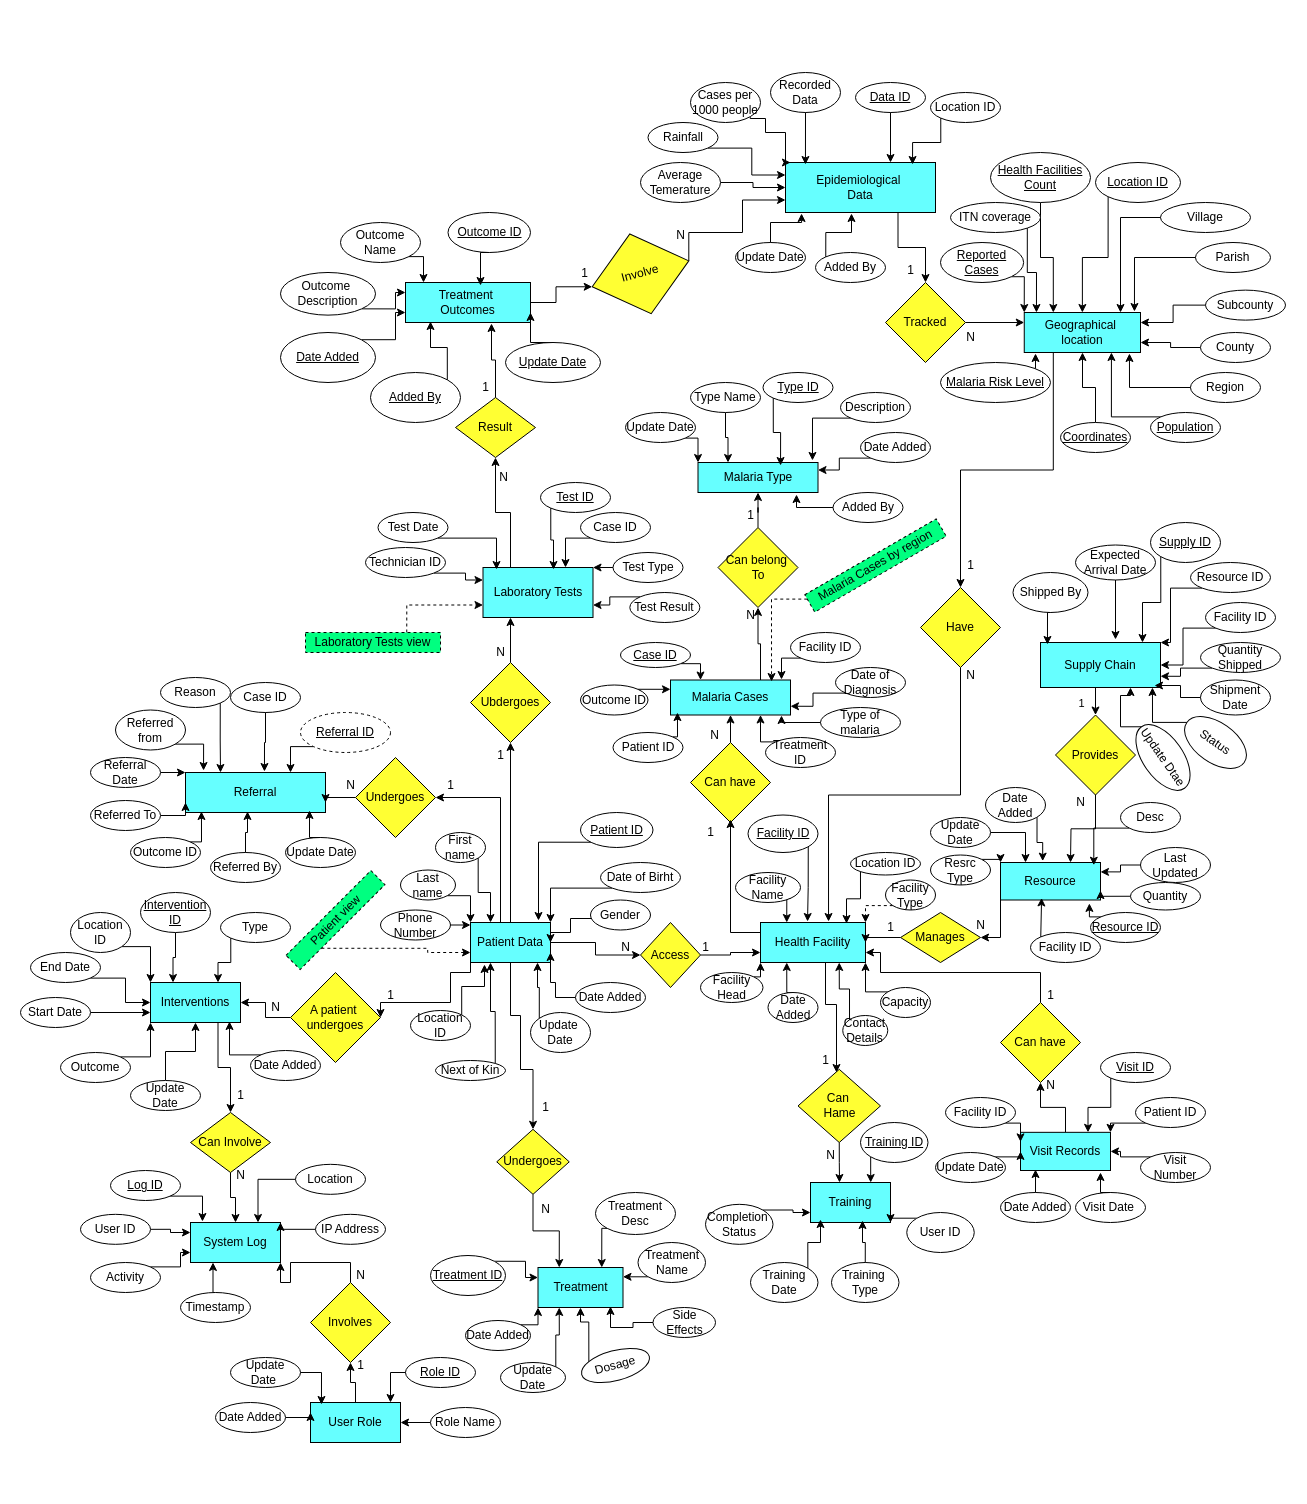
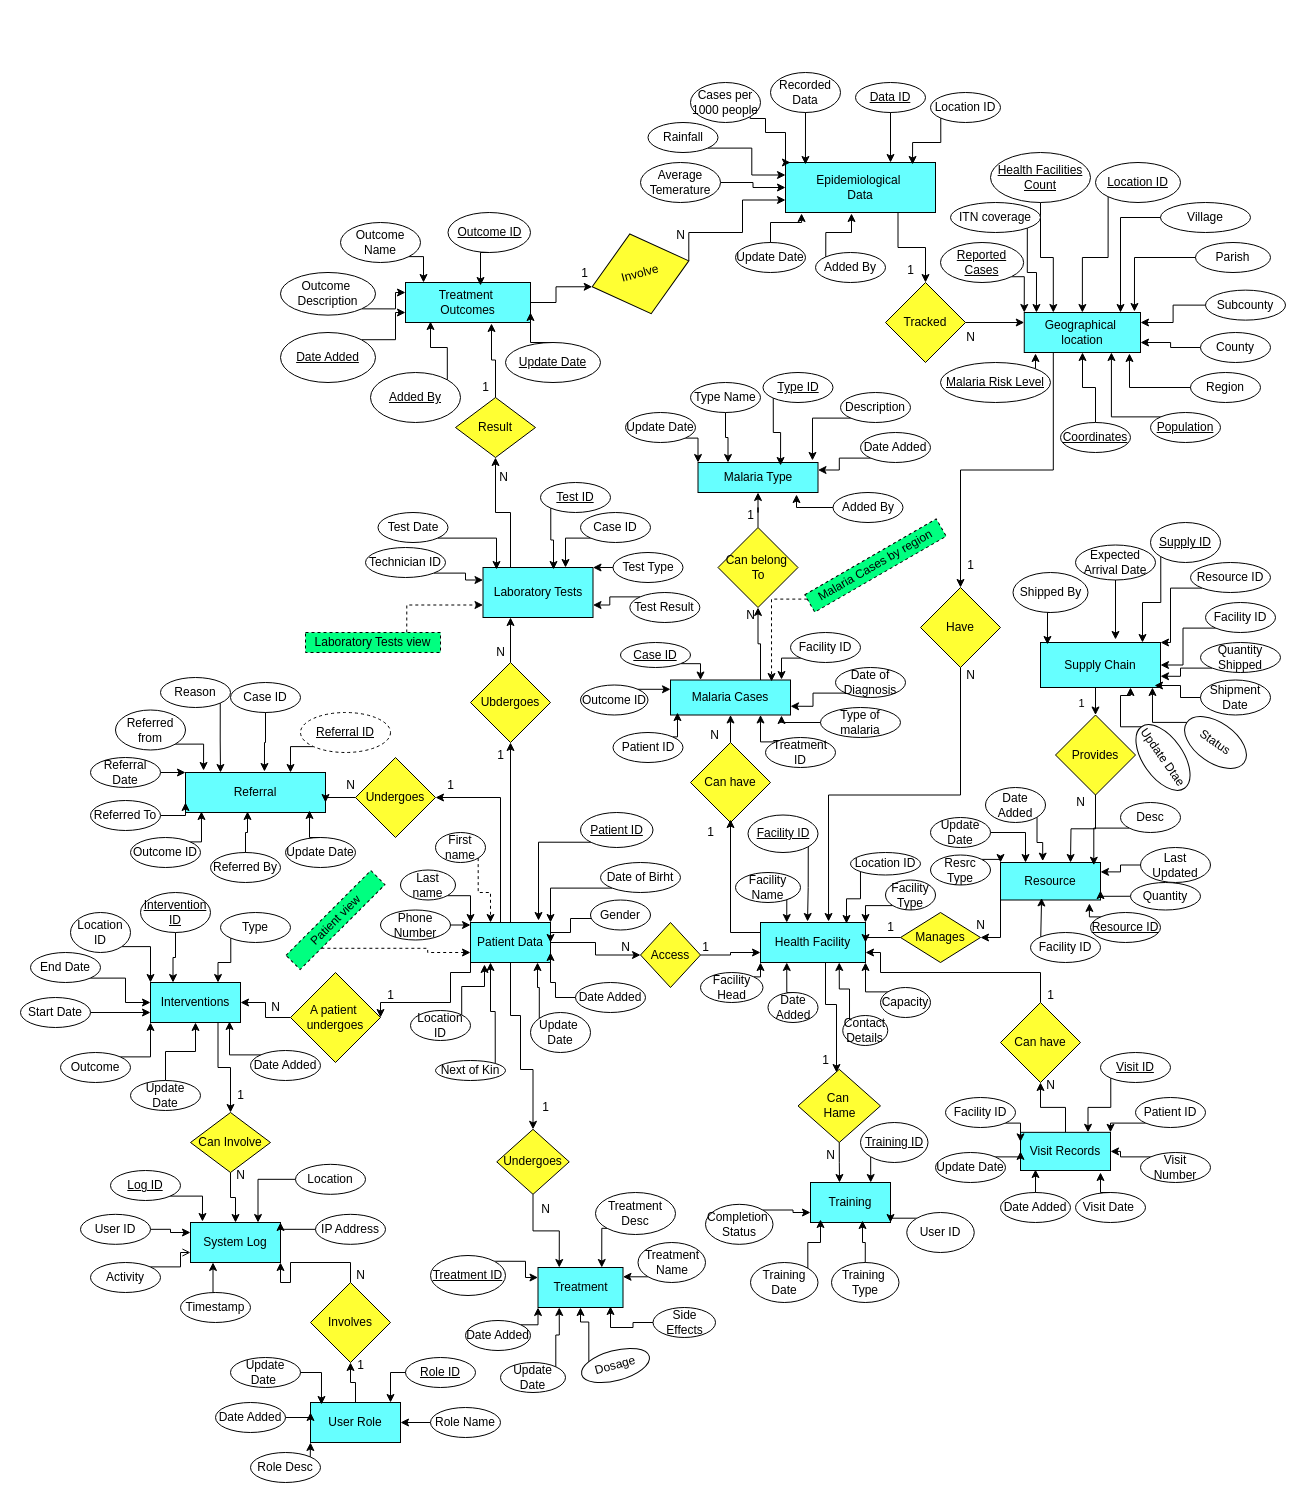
edge "First name" -> "Patient Data": style solid -> dashed
edge "Facility Type" -> "Health Facility": style dashed -> solid
edge "Activity" -> "System Log": arrowhead classic -> open
edge "Role Desc" -> "User Role": added
node "Role Desc": added
